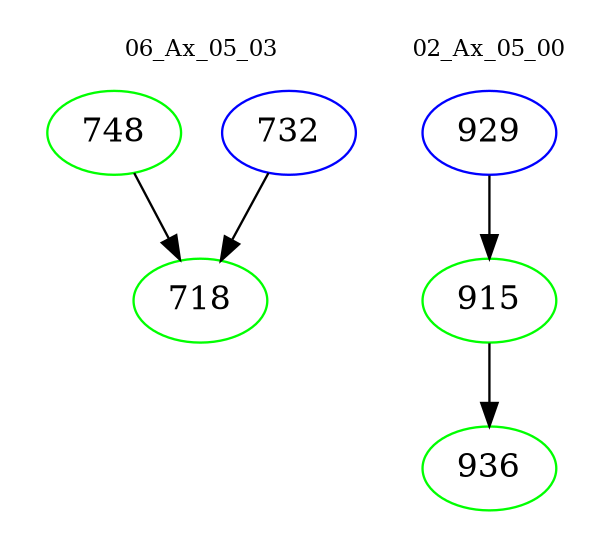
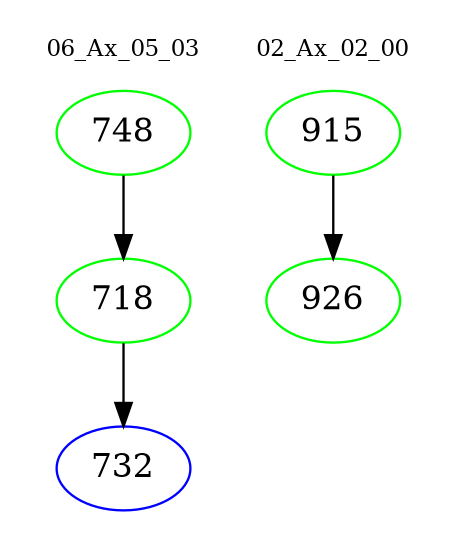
cluster "02_Ax_05_00": label "02_Ax_05_00" -> "02_Ax_02_00"
node "929": removed
edge "732" -> "718": reversed
node "936": label "936" -> "926"
